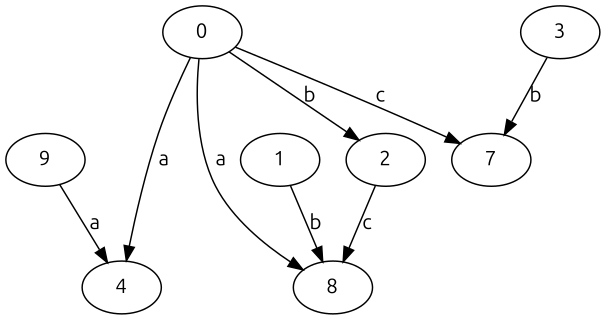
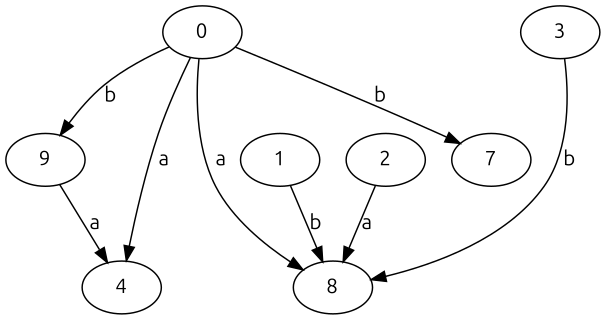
edge "3" -> "7": now "3" -> "8"
edge "0" -> "2": now "0" -> "9"
edge "0" -> "7": label "c" -> "b"
edge "2" -> "8": label "c" -> "a"
